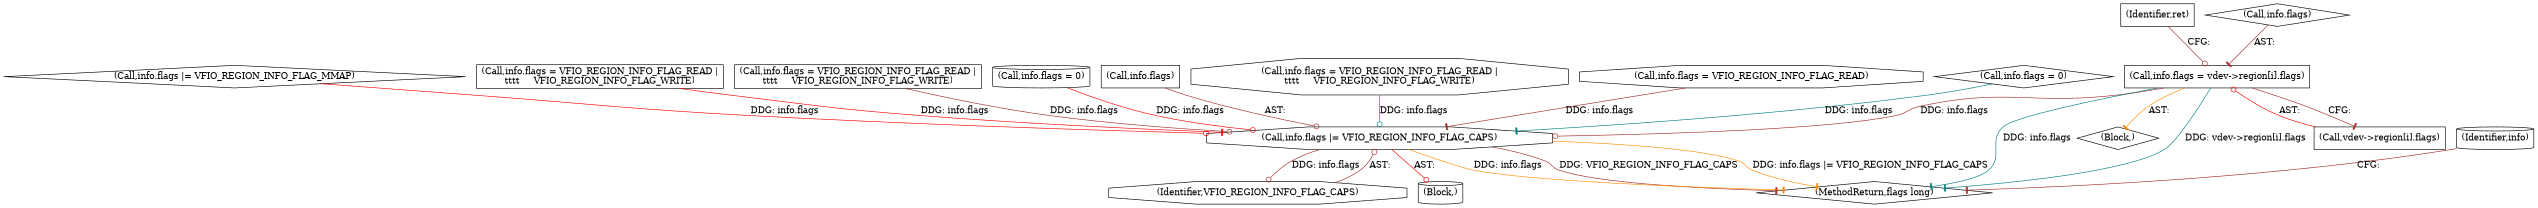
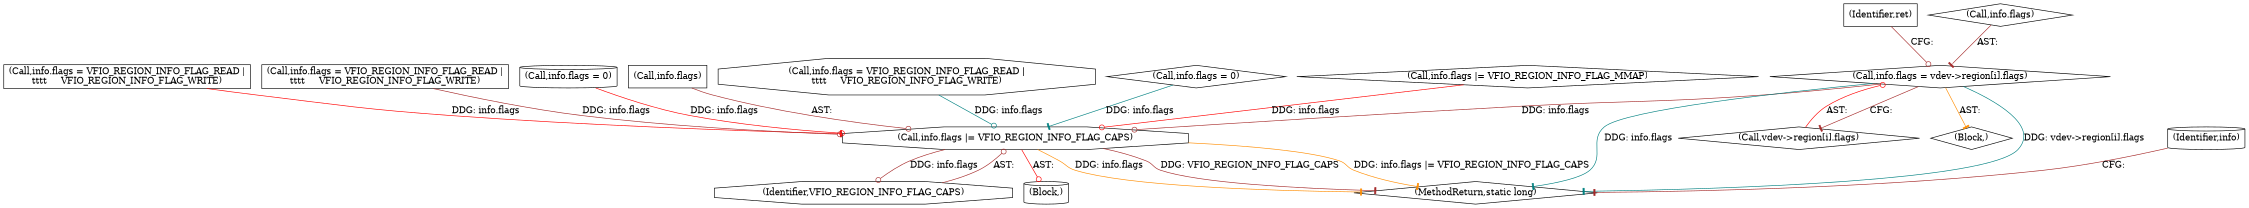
node "(Call,info.flags = VFIO_REGION_INFO_FLAG_READ)": removed
node "(Call,info.flags = vdev->region[i].flags)": shape box -> diamond
node "(Call,vdev->region[i].flags)": shape box -> diamond
node "(MethodReturn,flags long)": label "(MethodReturn,flags long)" -> "(MethodReturn,static long)"
